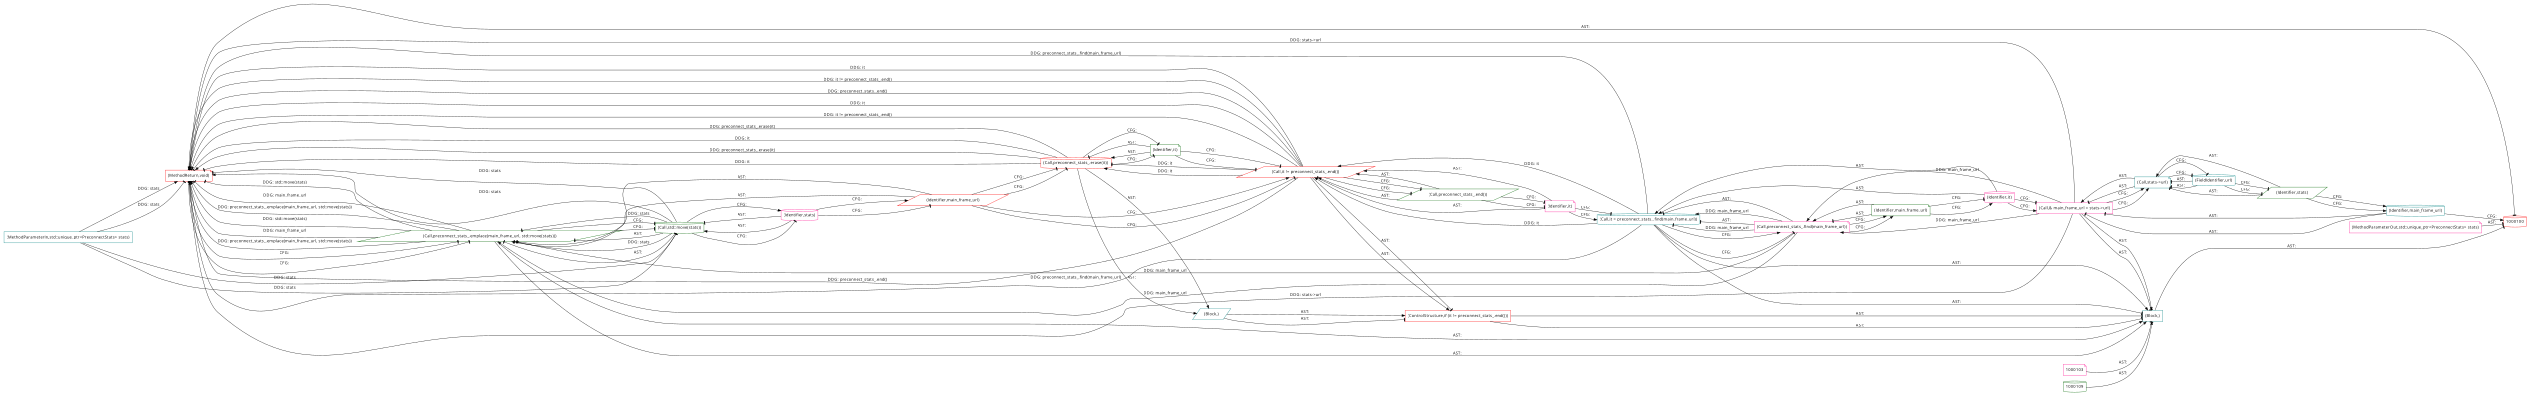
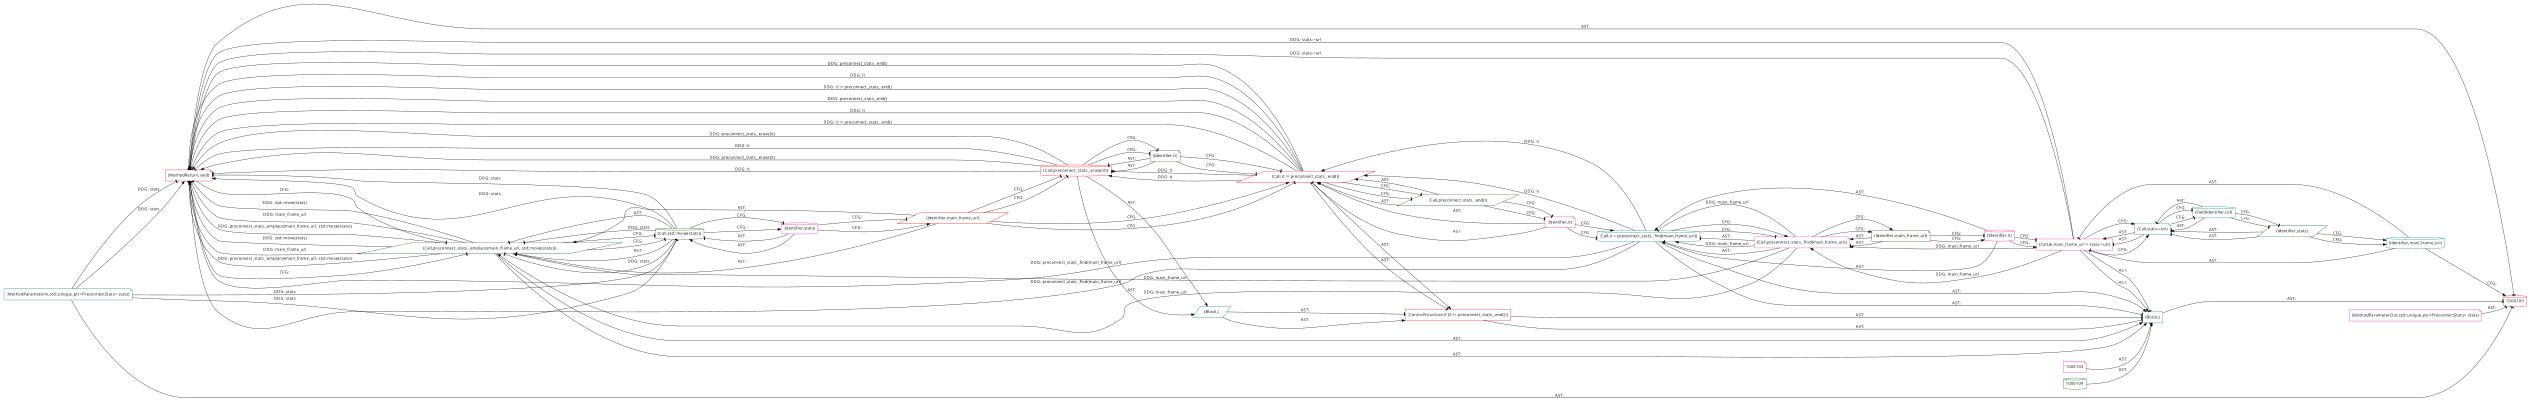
node "(MethodParameterIn,std::unique_ptr<PreconnectStats> stats)": shape box -> note
edge "(MethodParameterIn,std::unique_ptr<PreconnectStats> stats)" -> "1000100": added, label "AST:"
